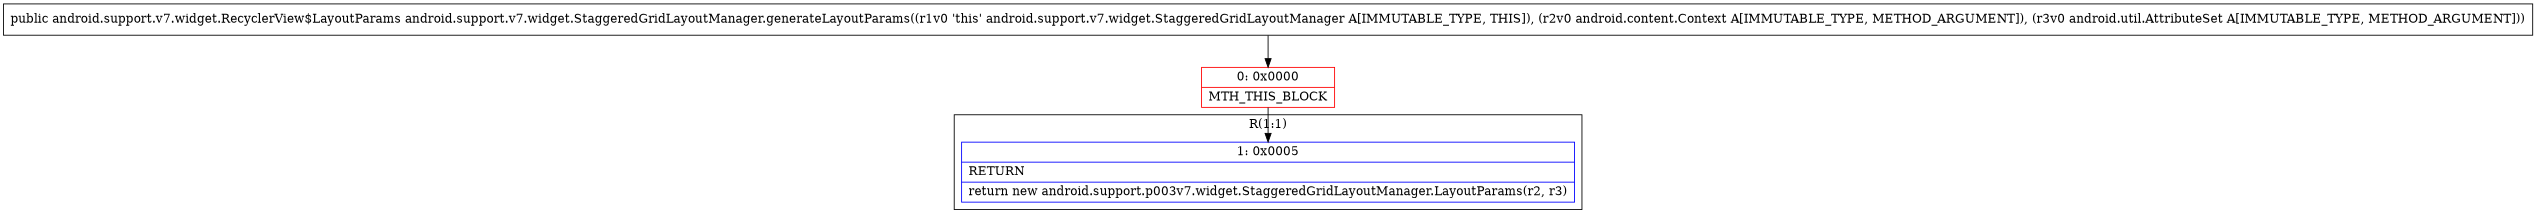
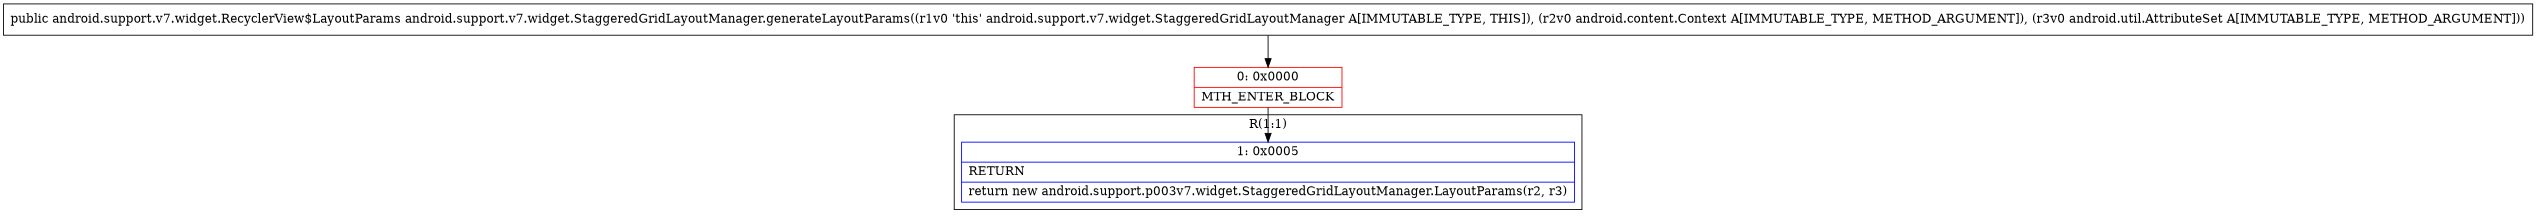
node "0: 0x0000": text "MTH_THIS_BLOCK" -> "MTH_ENTER_BLOCK"
